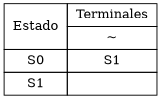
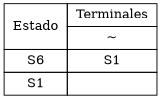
node "Estado": text "S0" -> "S6"
